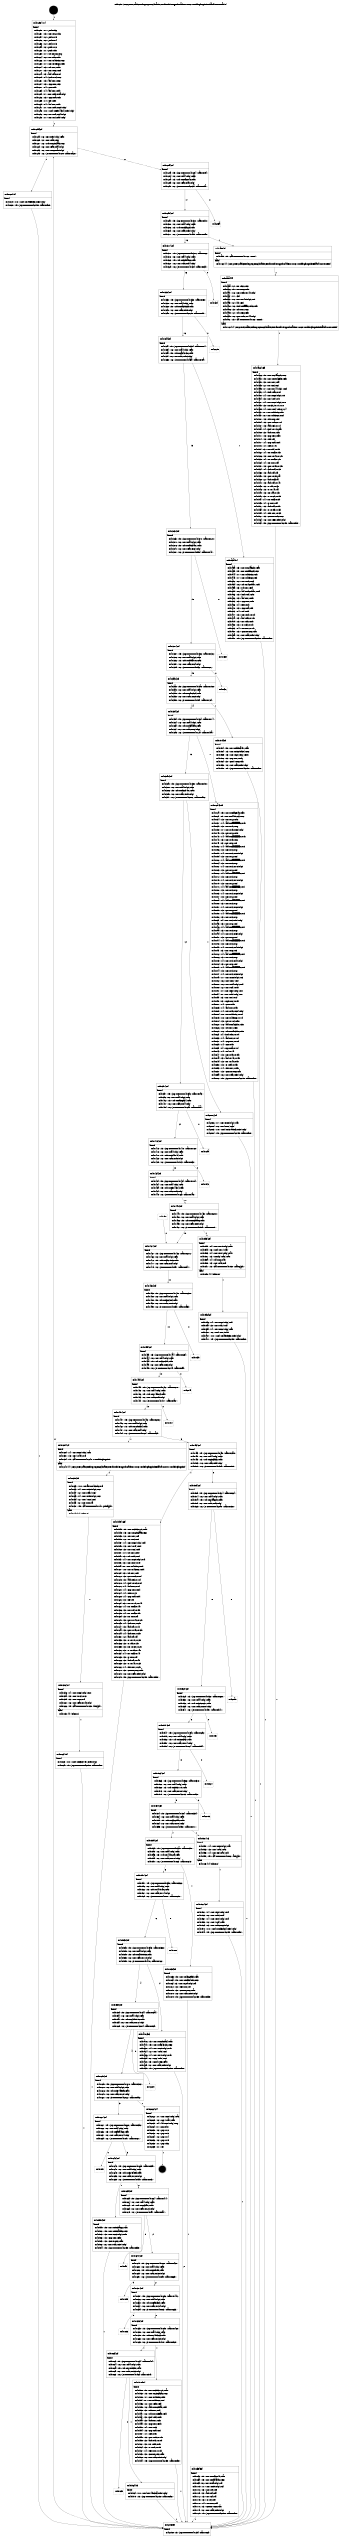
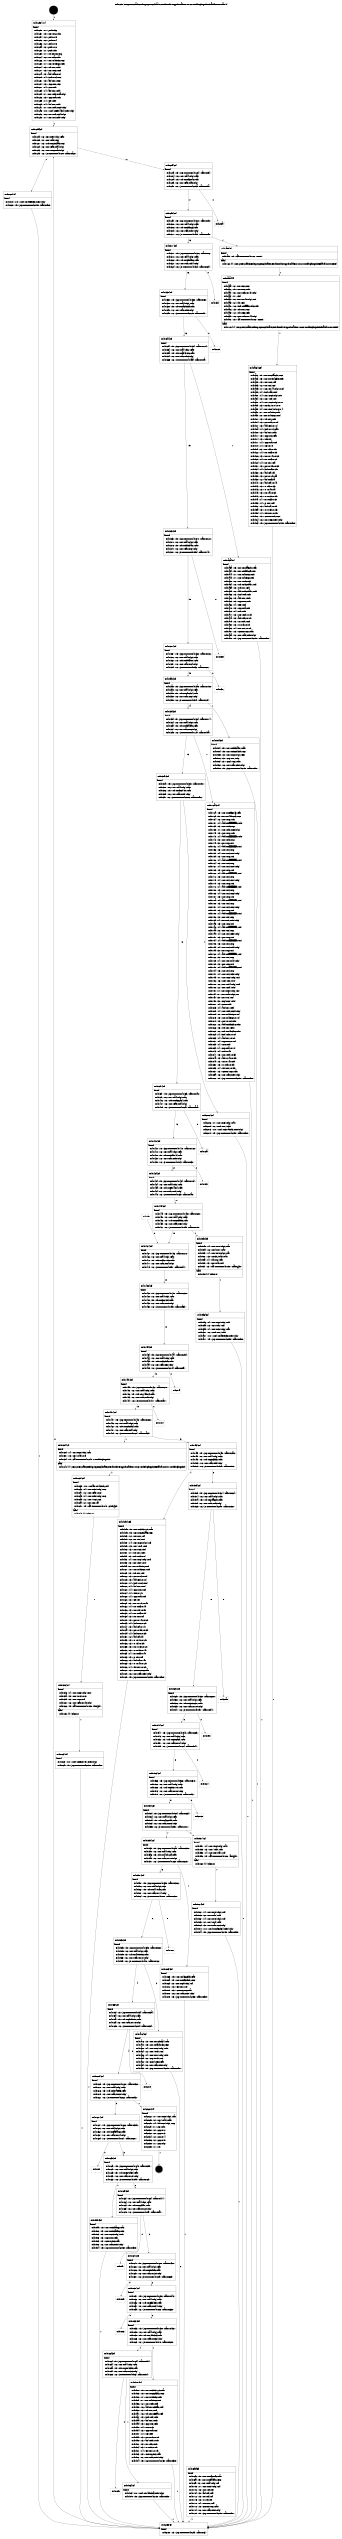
node "0x401d3b": removed
